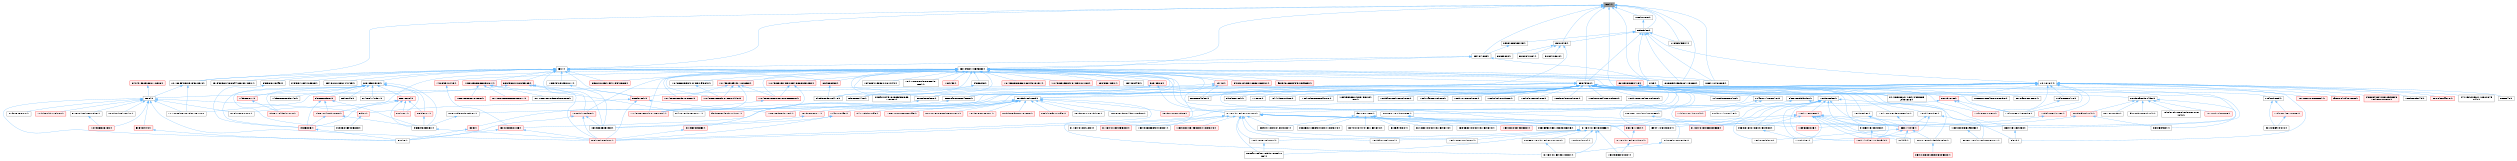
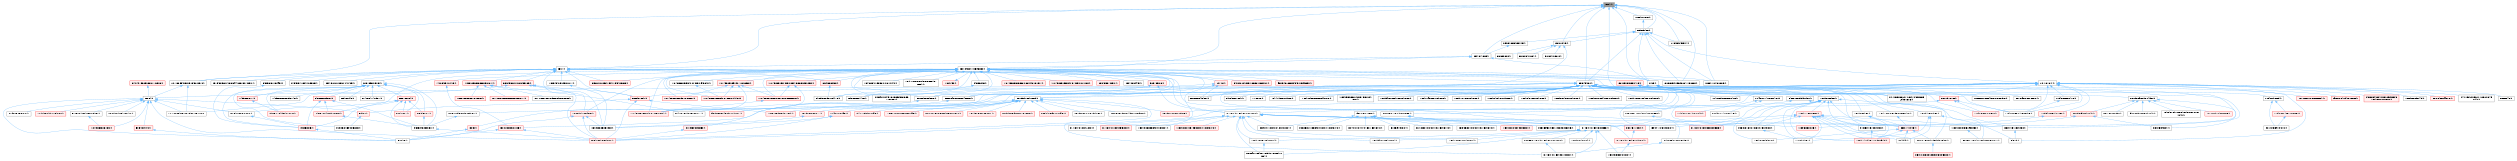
edge "Modules.h" -> "TaskGraphInterfaces.h": reversed
edge "FastWinding.h" -> "MarchingCubes.h": now "Solidify.h" -> "MarchingCubes.h"
edge "SlateCore.h" -> "SlateApplicationBase.h": now "SlateCore.h" -> "LevelDragDropOp.h"
